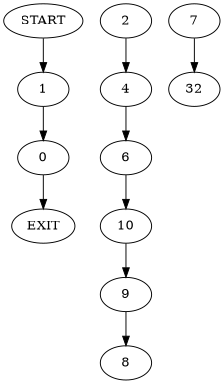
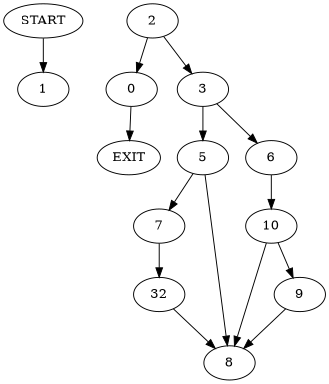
node "4": label "4" -> "3"
edge "1" -> "0": now "2" -> "0"
node "5": added
edge "10" -> "8": added
edge "32" -> "8": added
